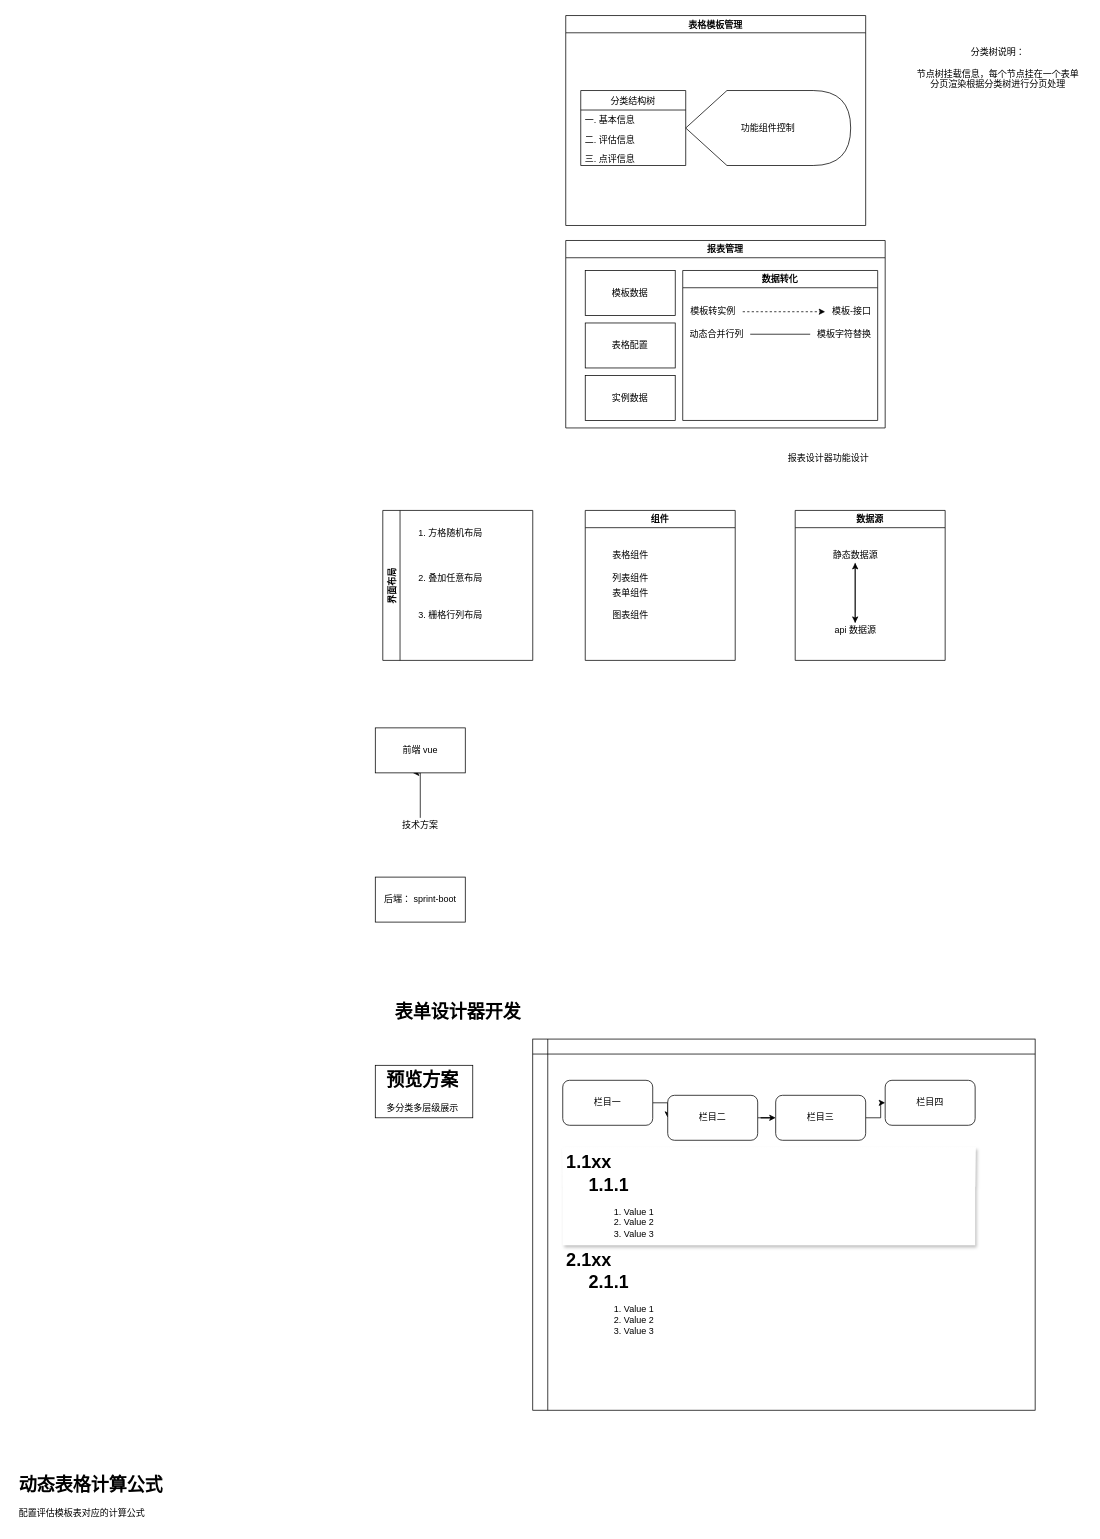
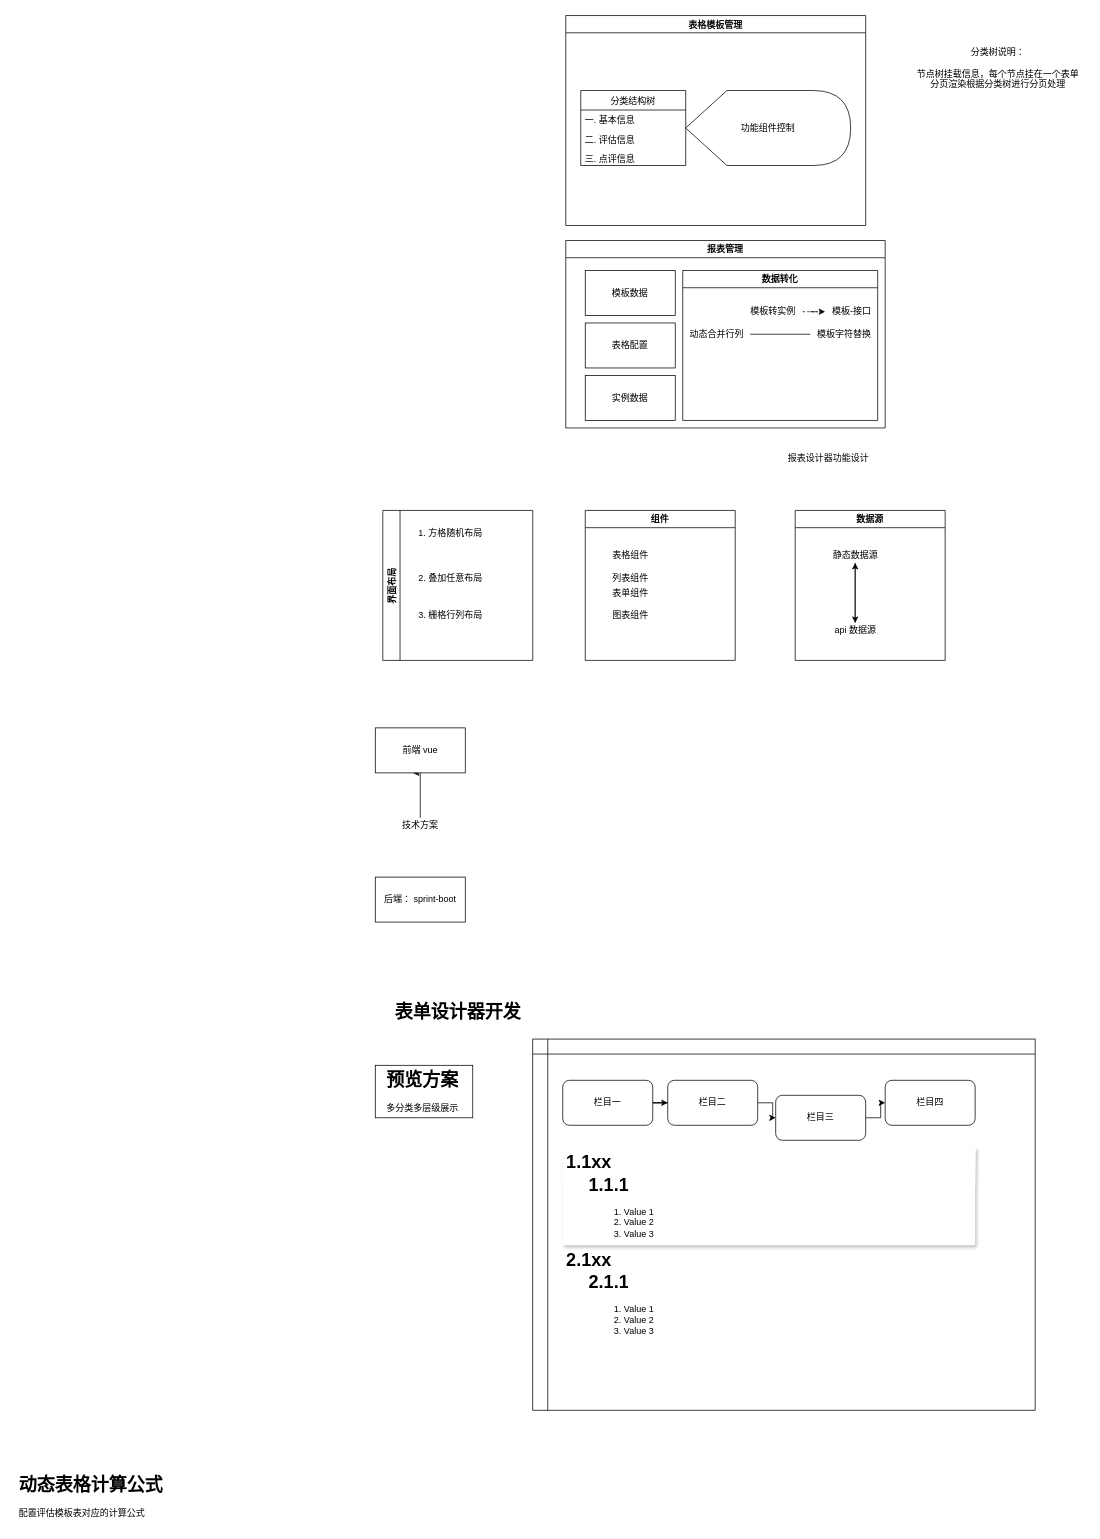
node "模板转实例": moved (713, 312) -> (773, 312)
node "栏目二": moved (713, 1118) -> (713, 1103)
